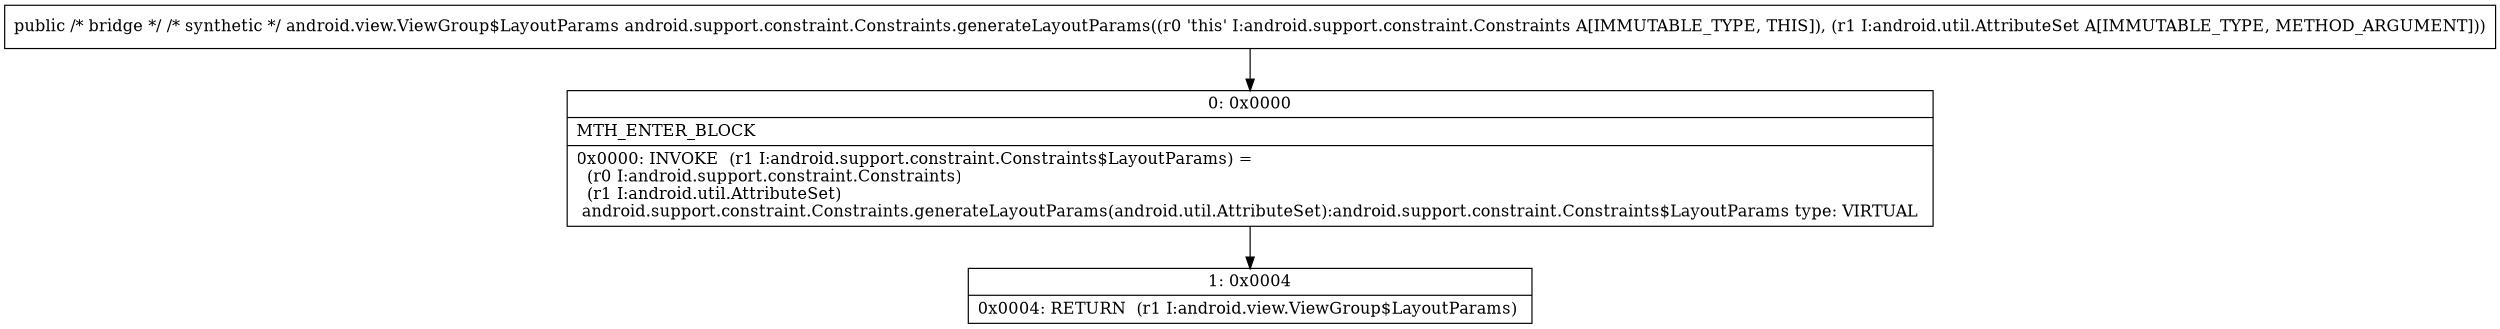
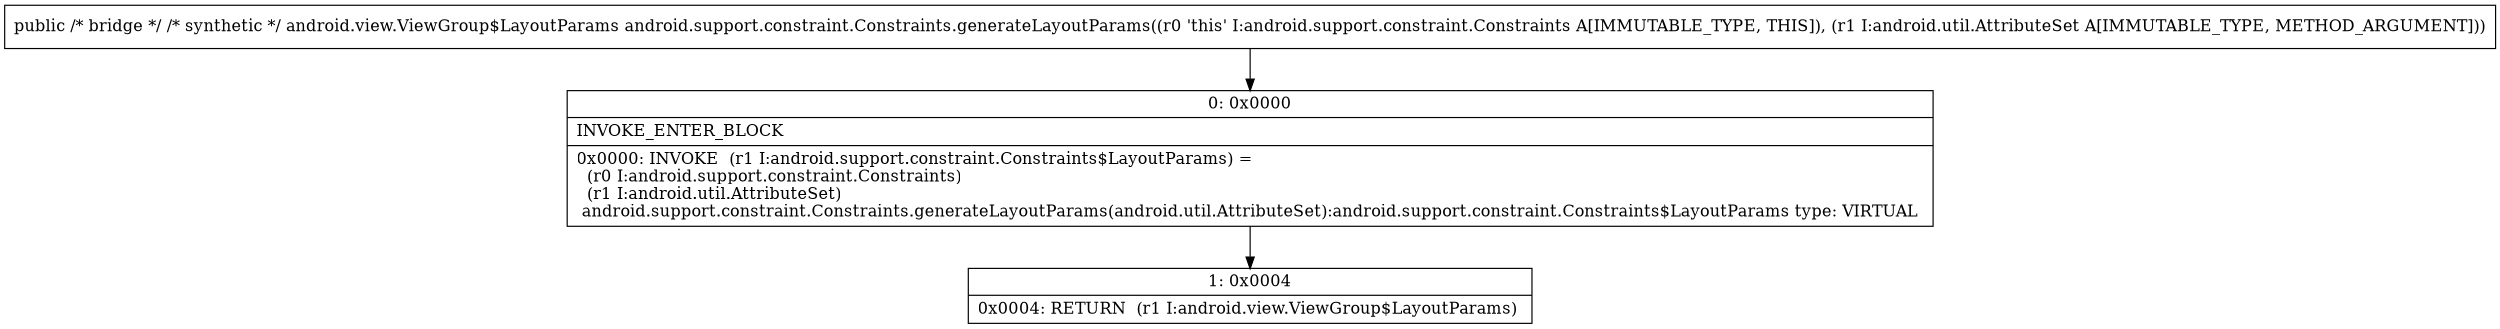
node "0: 0x0000": text "MTH_ENTER_BLOCK" -> "INVOKE_ENTER_BLOCK"
